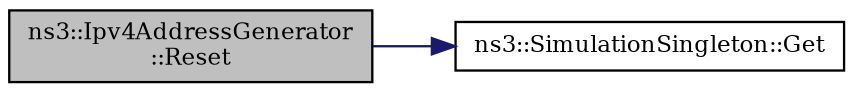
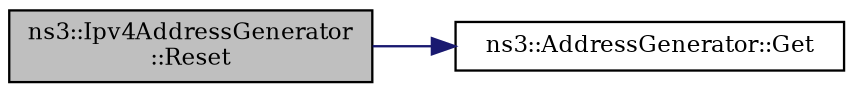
node "ns3::SimulationSingleton::Get": label "ns3::SimulationSingleton::Get" -> "ns3::AddressGenerator::Get"
